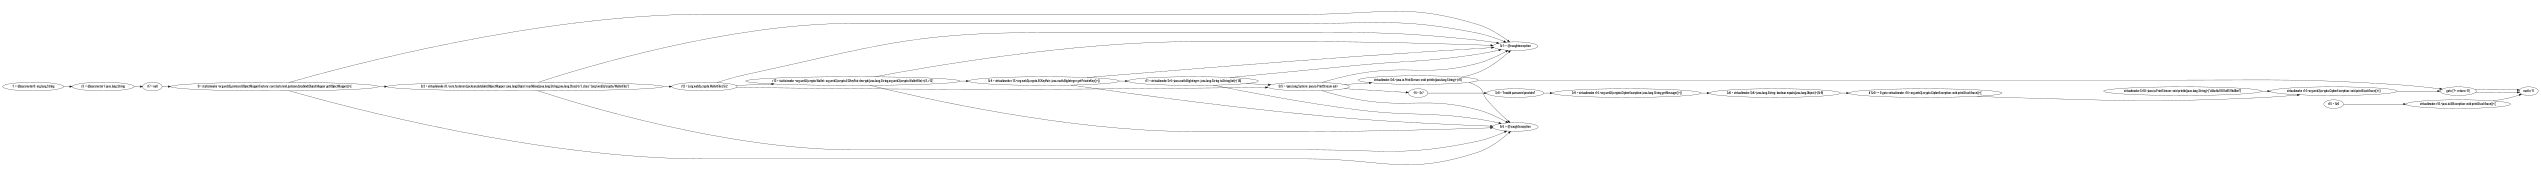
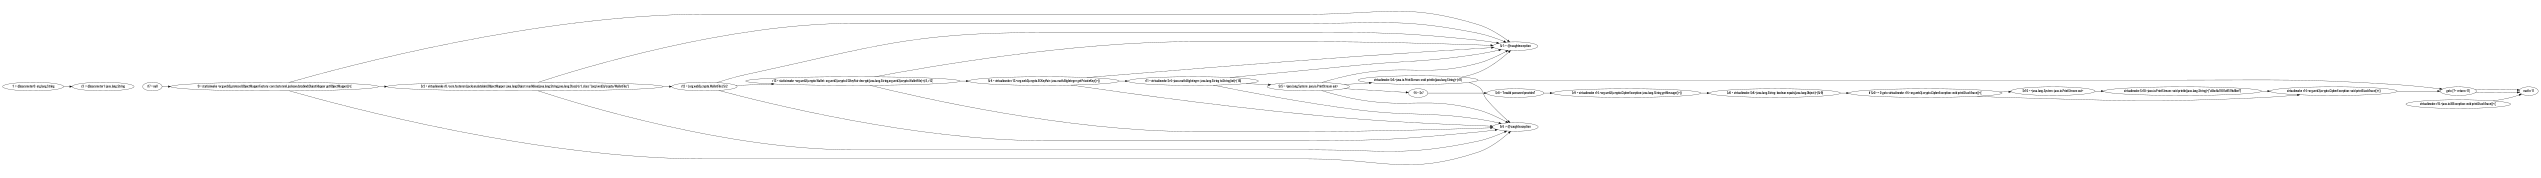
edge "r3 := @parameter1: java.lang.String" -> "r17 = null": removed
edge "r12 = (org.web3j.crypto.WalletFile) $r2" -> "$r5 = <java.lang.System: java.io.PrintStream out>": now "r12 = (org.web3j.crypto.WalletFile) $r2" -> "$r6 := @caughtexception"
node "$r10 = <java.lang.System: java.io.PrintStream out>": added
node "r15 = $r6": removed
